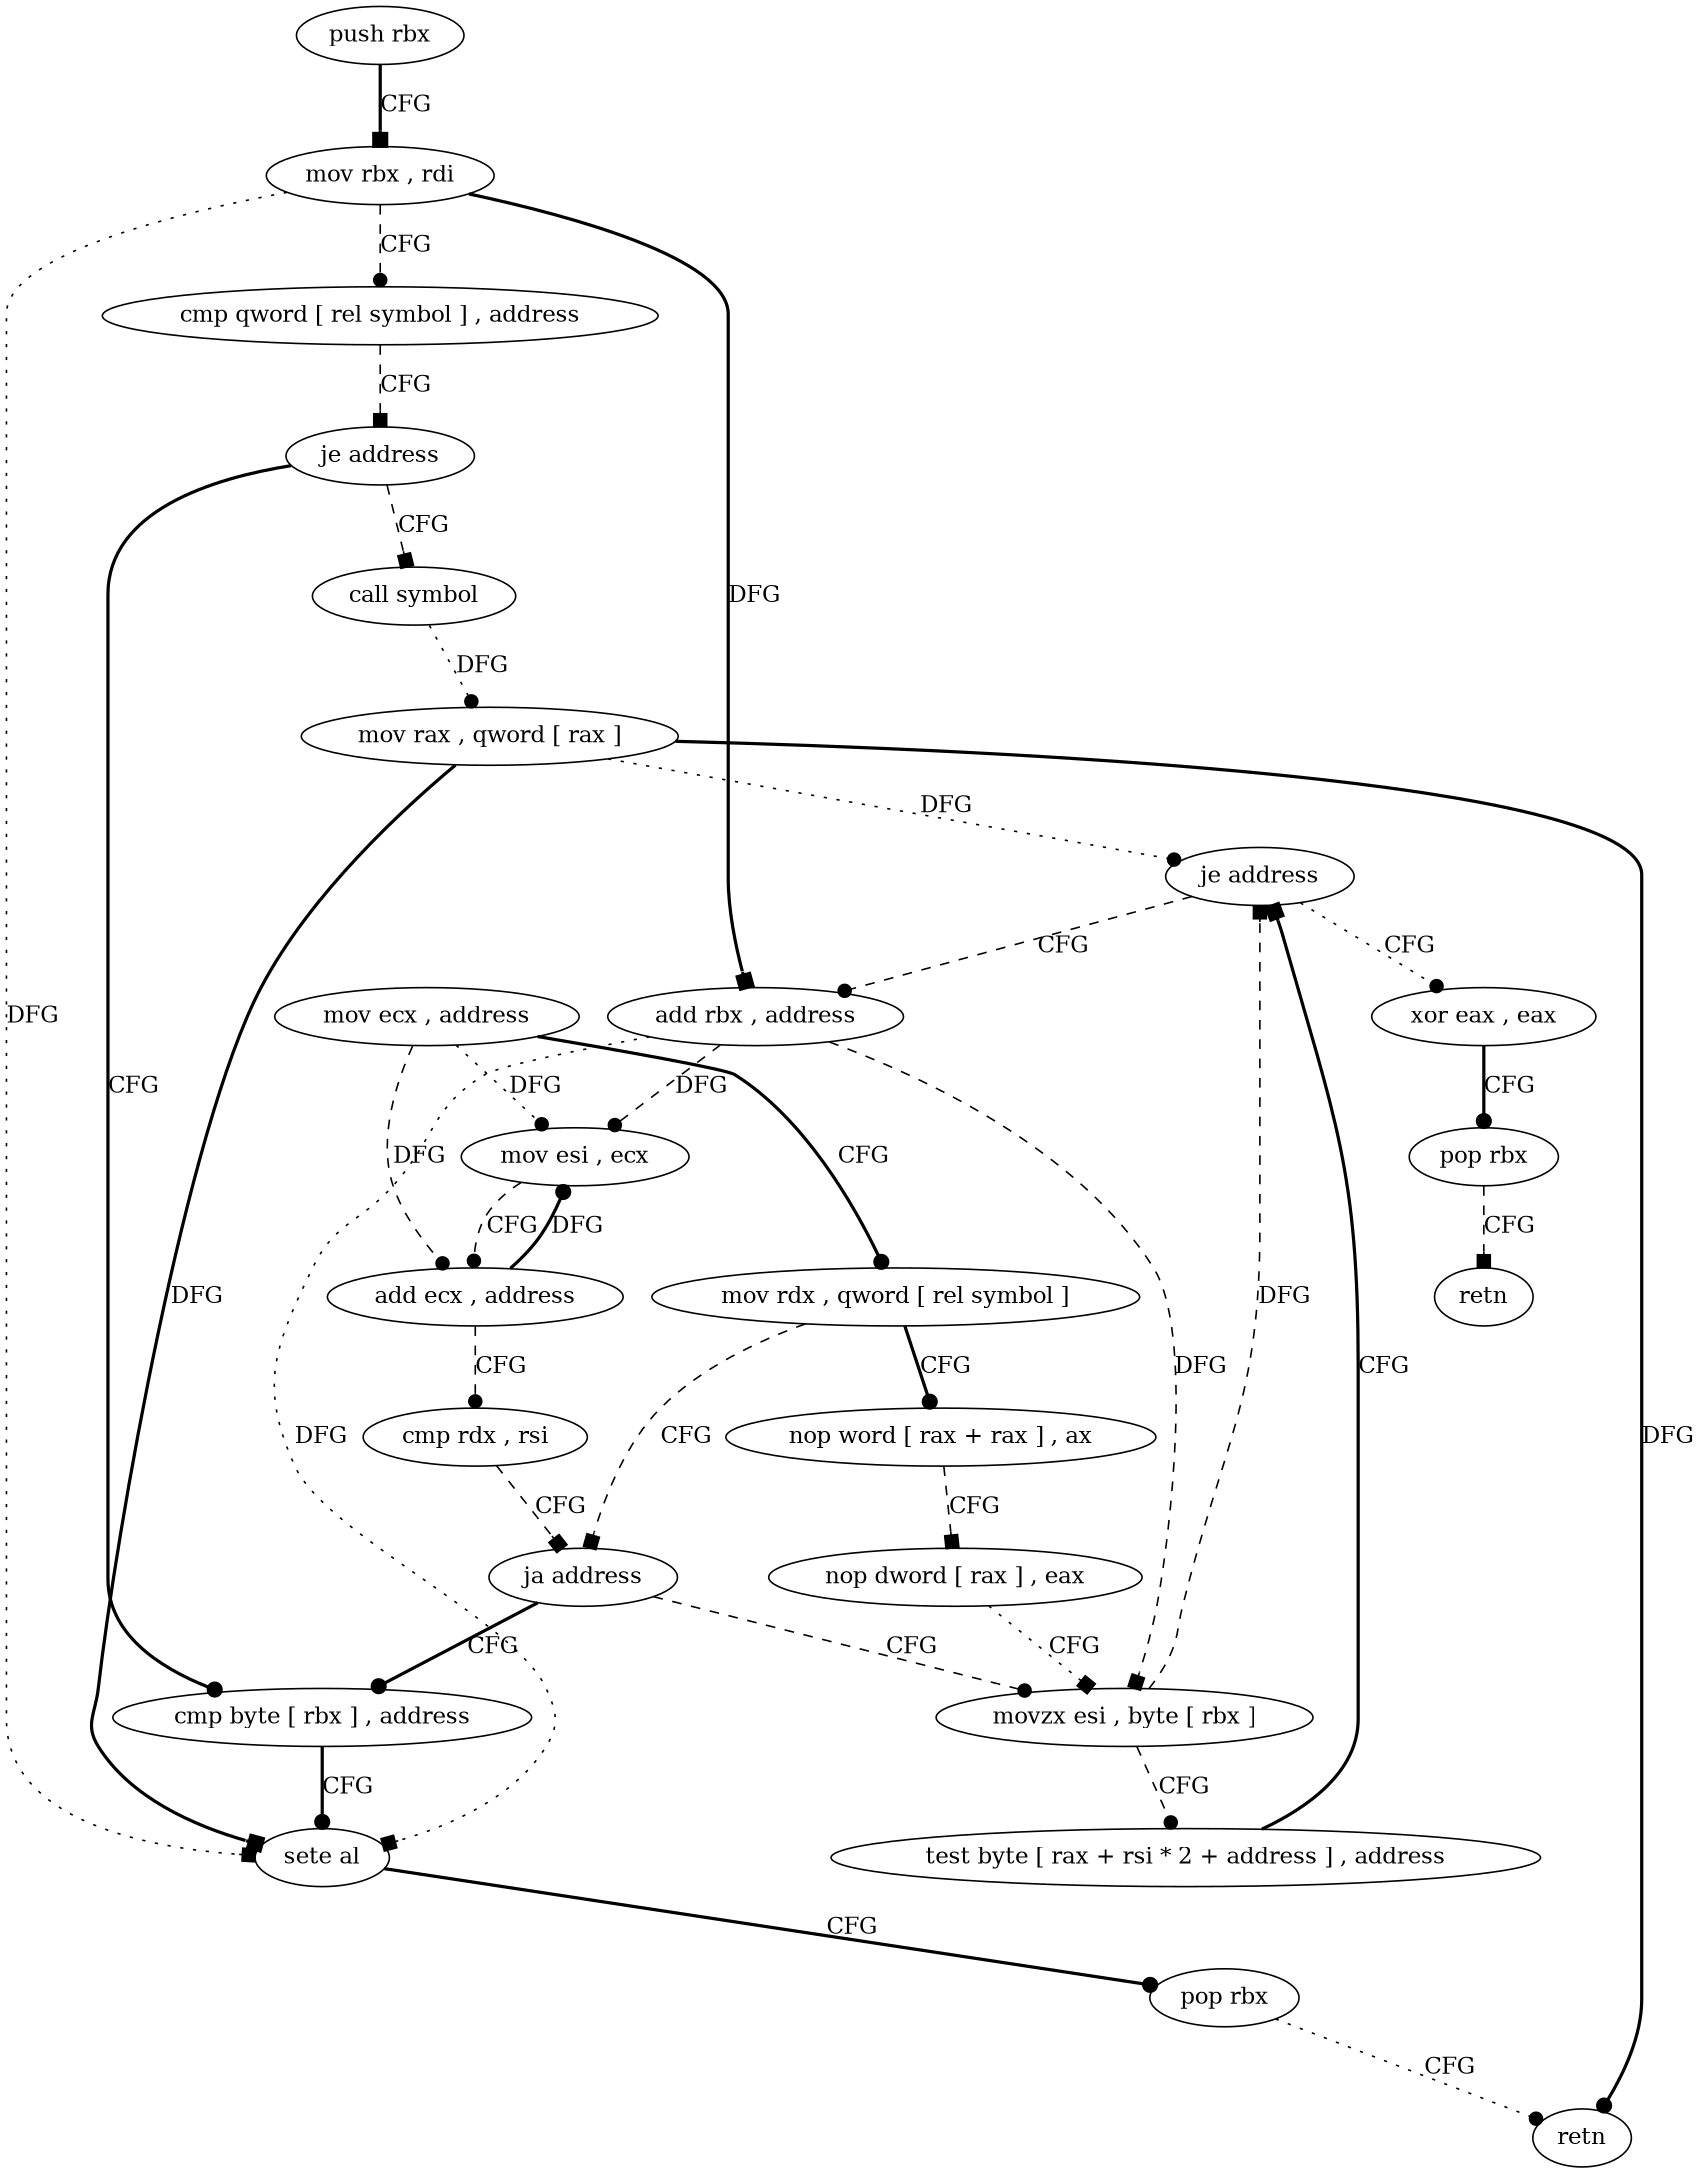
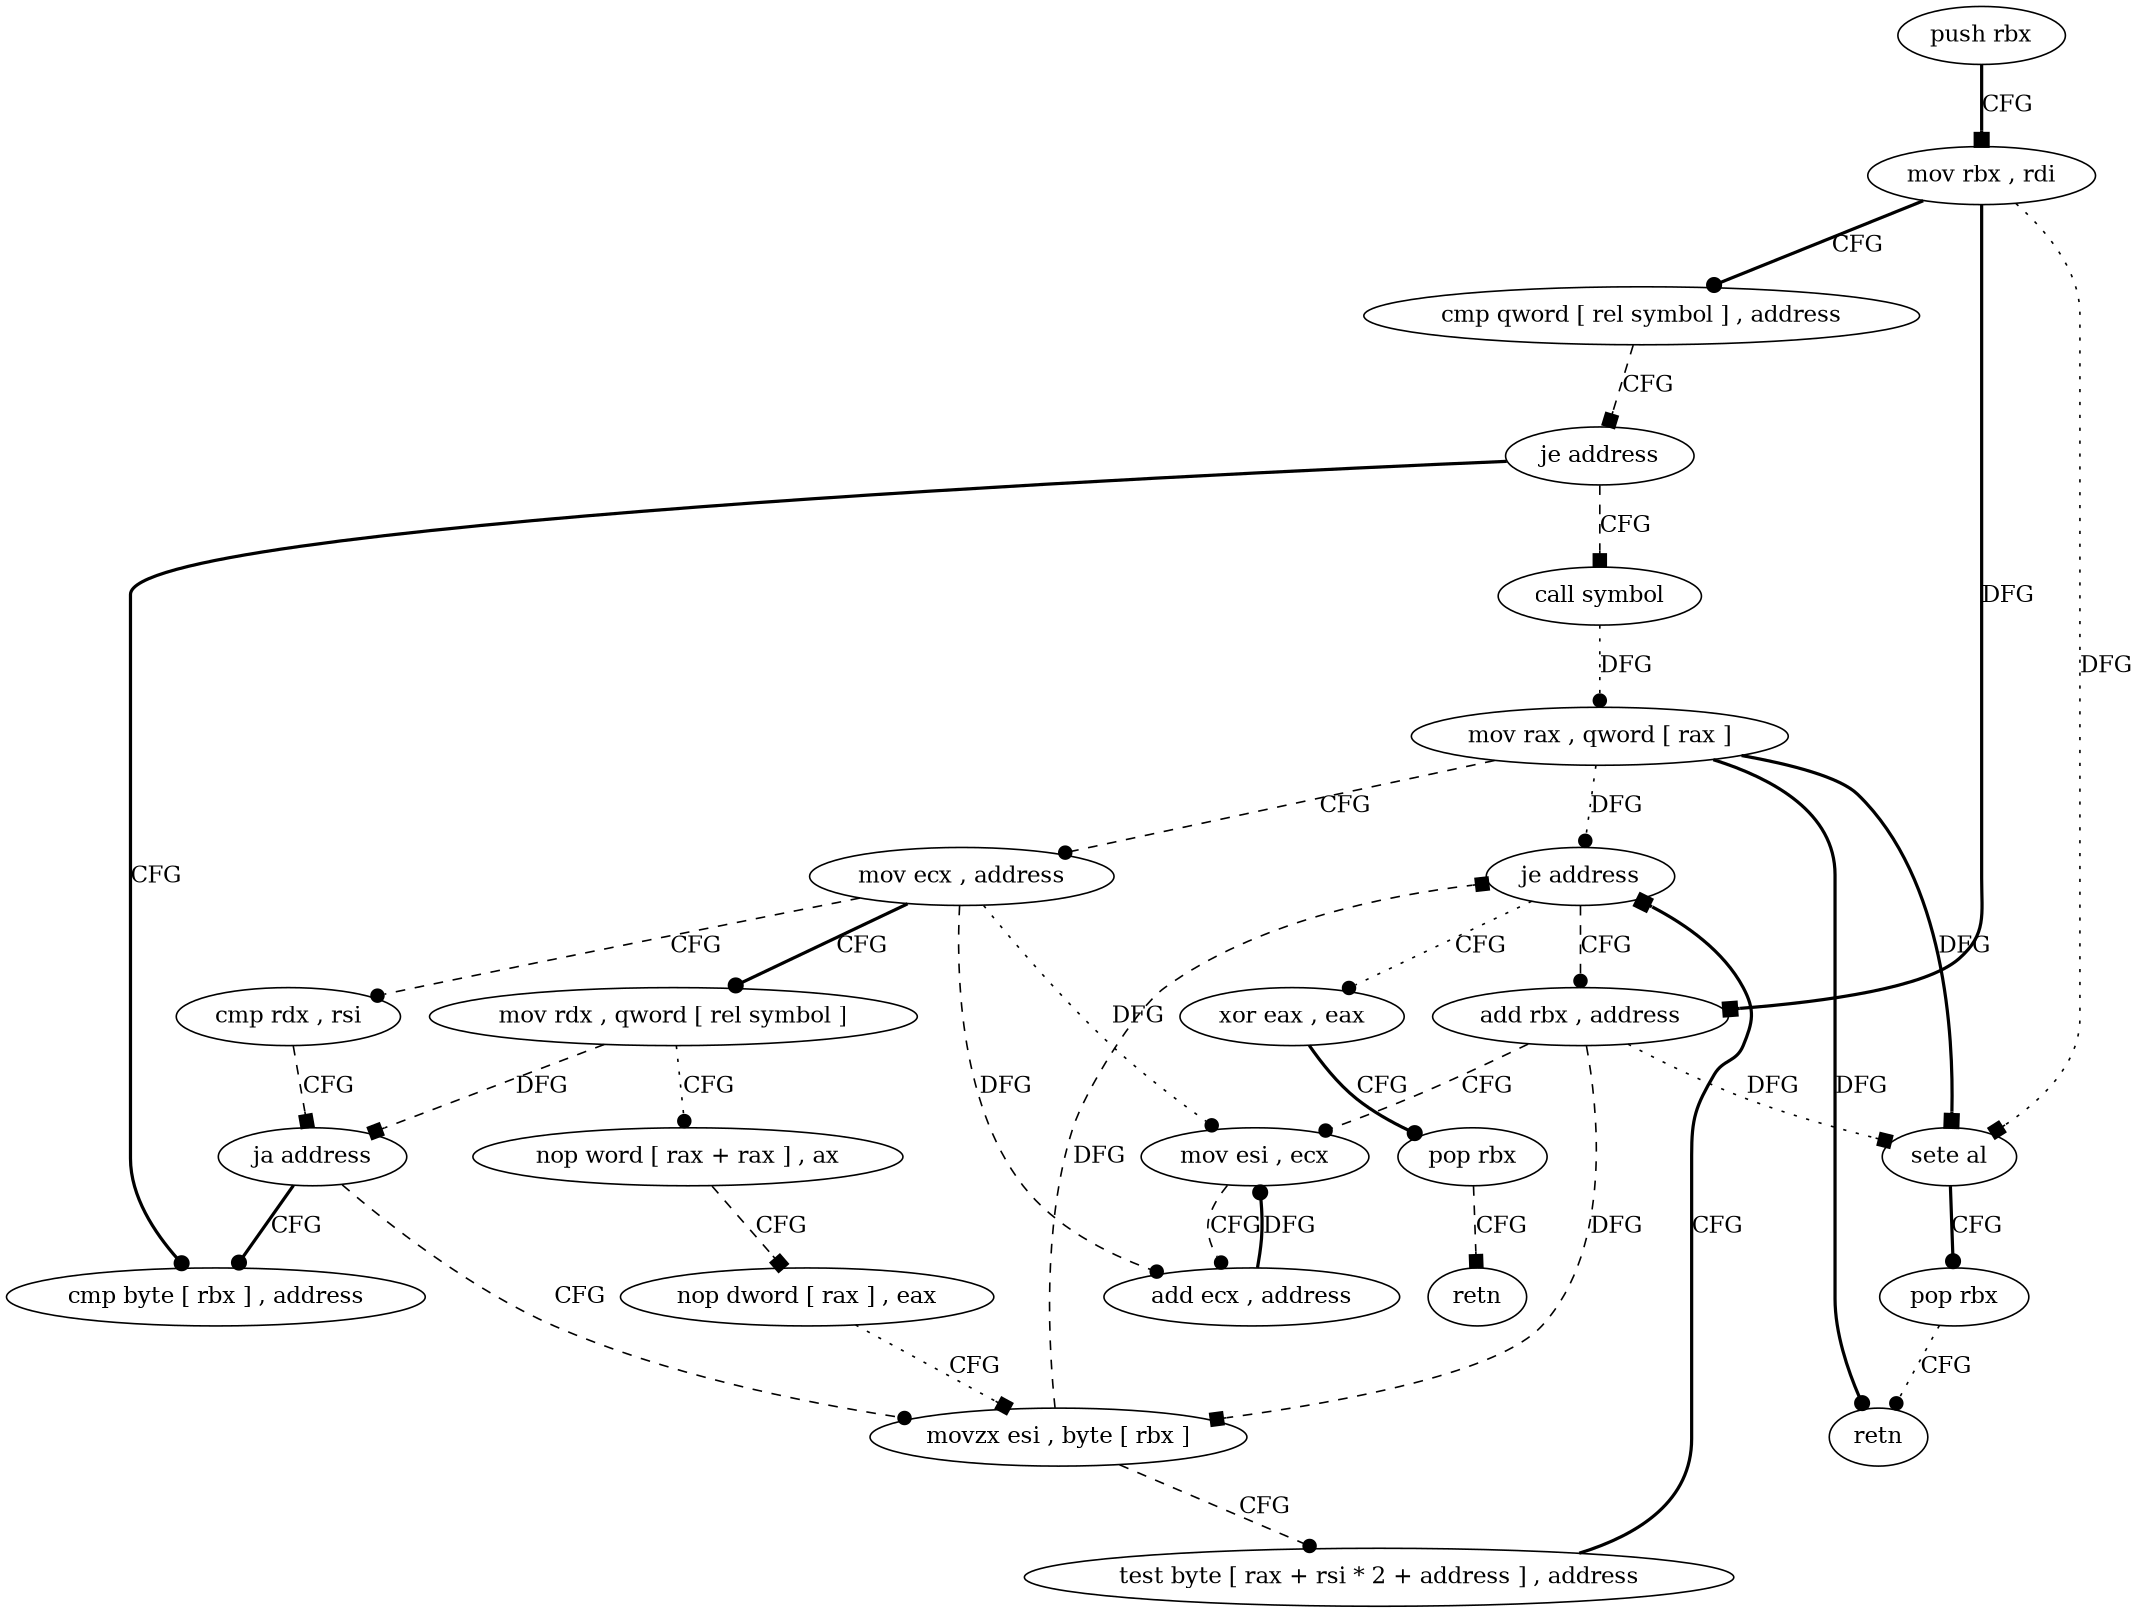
edge "mov rbx , rdi" -> "cmp qword [ rel symbol ] , address": style dashed -> bold
edge "mov rax , qword [ rax ]" -> "mov ecx , address": added, label "CFG"
edge "add rbx , address" -> "mov esi , ecx": label "DFG" -> "CFG"
edge "add ecx , address" -> "cmp rdx , rsi": now "mov ecx , address" -> "cmp rdx , rsi"
edge "mov rdx , qword [ rel symbol ]" -> "nop word [ rax + rax ] , ax": style bold -> dotted
edge "mov rdx , qword [ rel symbol ]" -> "ja address": label "CFG" -> "DFG"
edge "cmp byte [ rbx ] , address" -> "sete al": removed, label "CFG"
